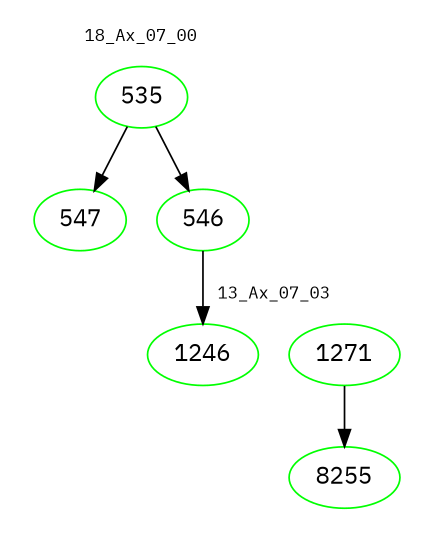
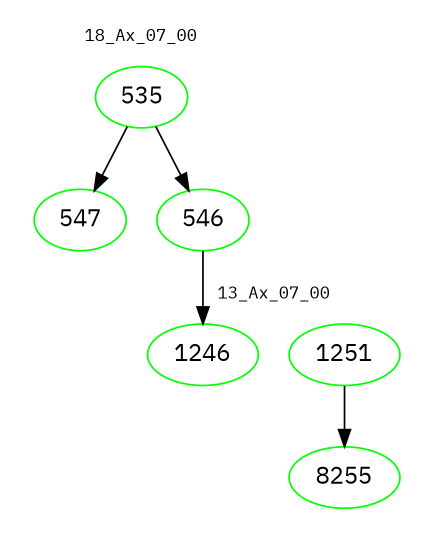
cluster "13_Ax_07_03": label "13_Ax_07_03" -> "13_Ax_07_00"
node "1271": label "1271" -> "1251"
